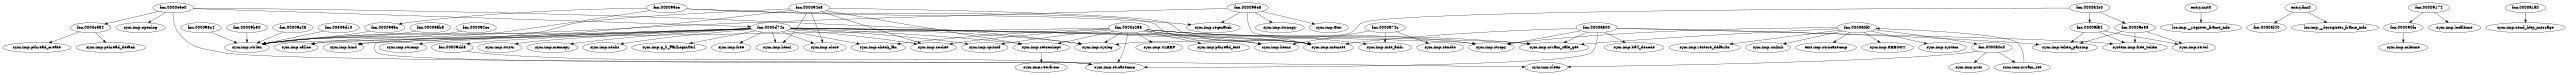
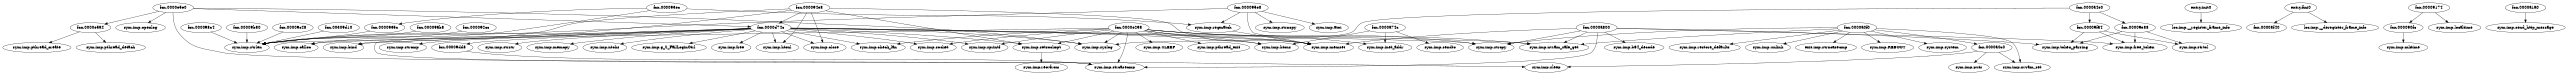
edge "fcn.000093ec" -> "sym.imp.memset": now "sym.imp.regmatch" -> "sym.imp.memset"
edge "fcn.000094e8" -> "sym.imp.socket": now "fcn.000094e8" -> "fcn.0000d74c"
edge "sym.imp.nvram_set" -> "fcn.0000a0f0": reversed
node "system.imp.free_token": label "system.imp.free_token" -> "sym.imp.free_token"
